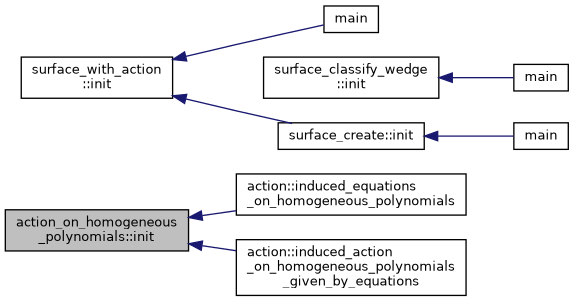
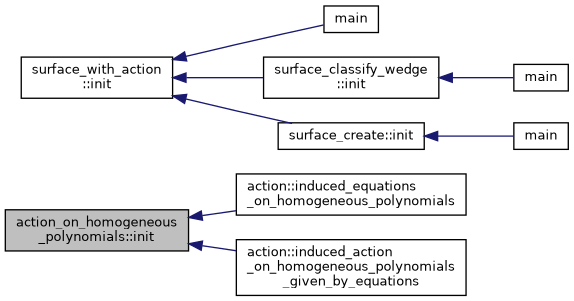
edge "surface_classify_wedge ::init" -> "surface_with_action ::init": added
